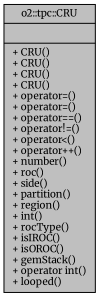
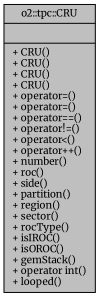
node "o2::tpc::CRU": text "+ int()" -> "+ sector()"
